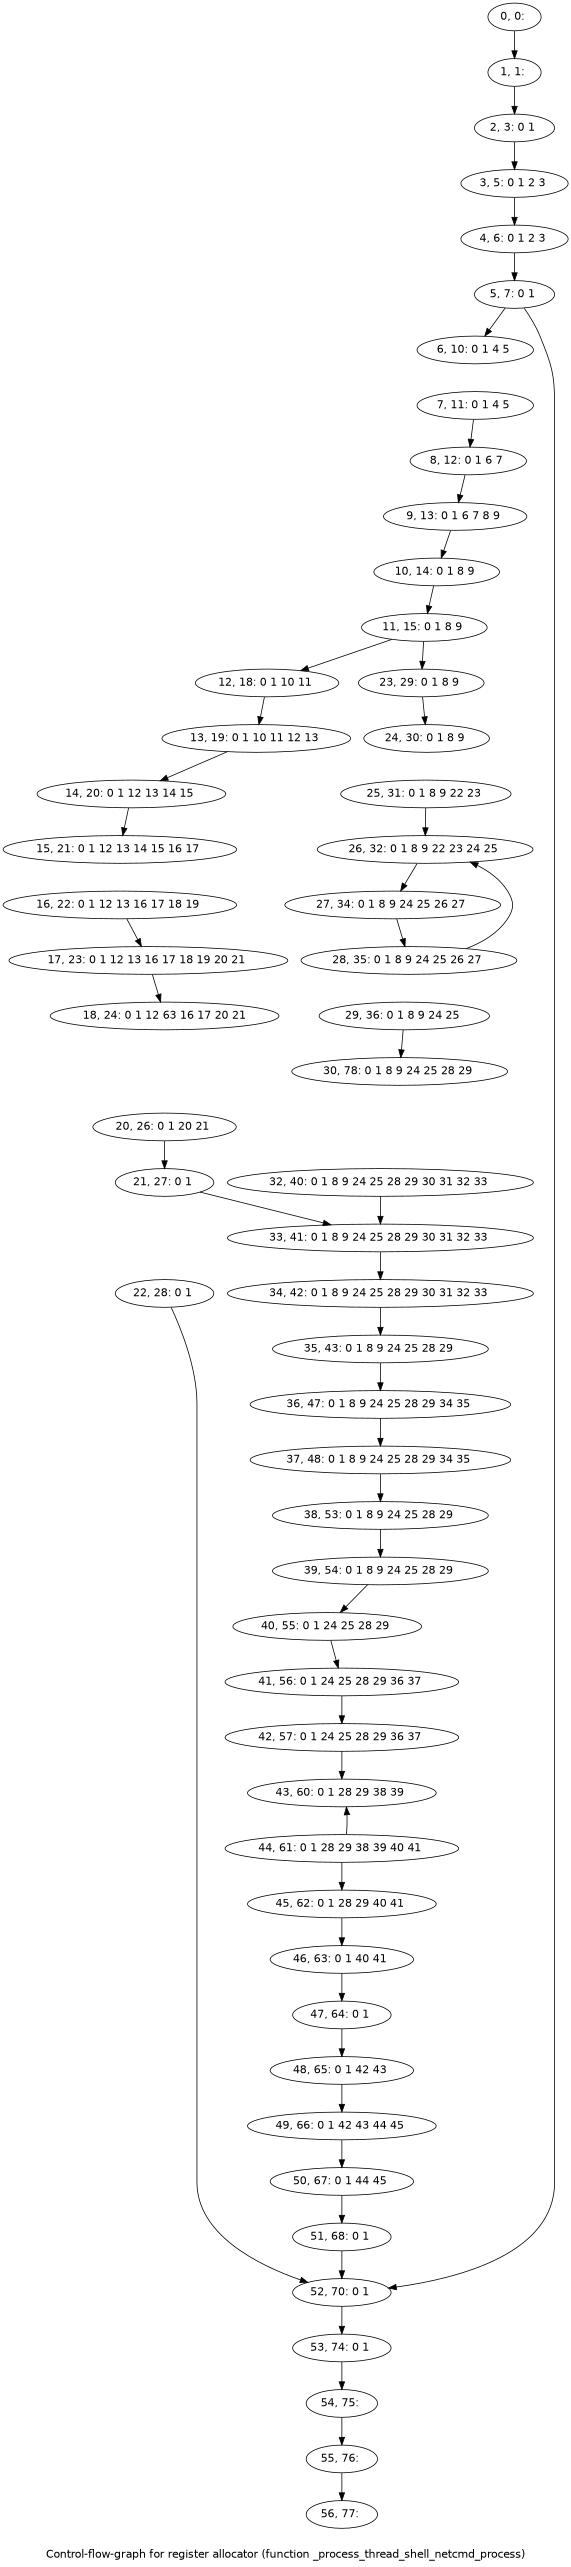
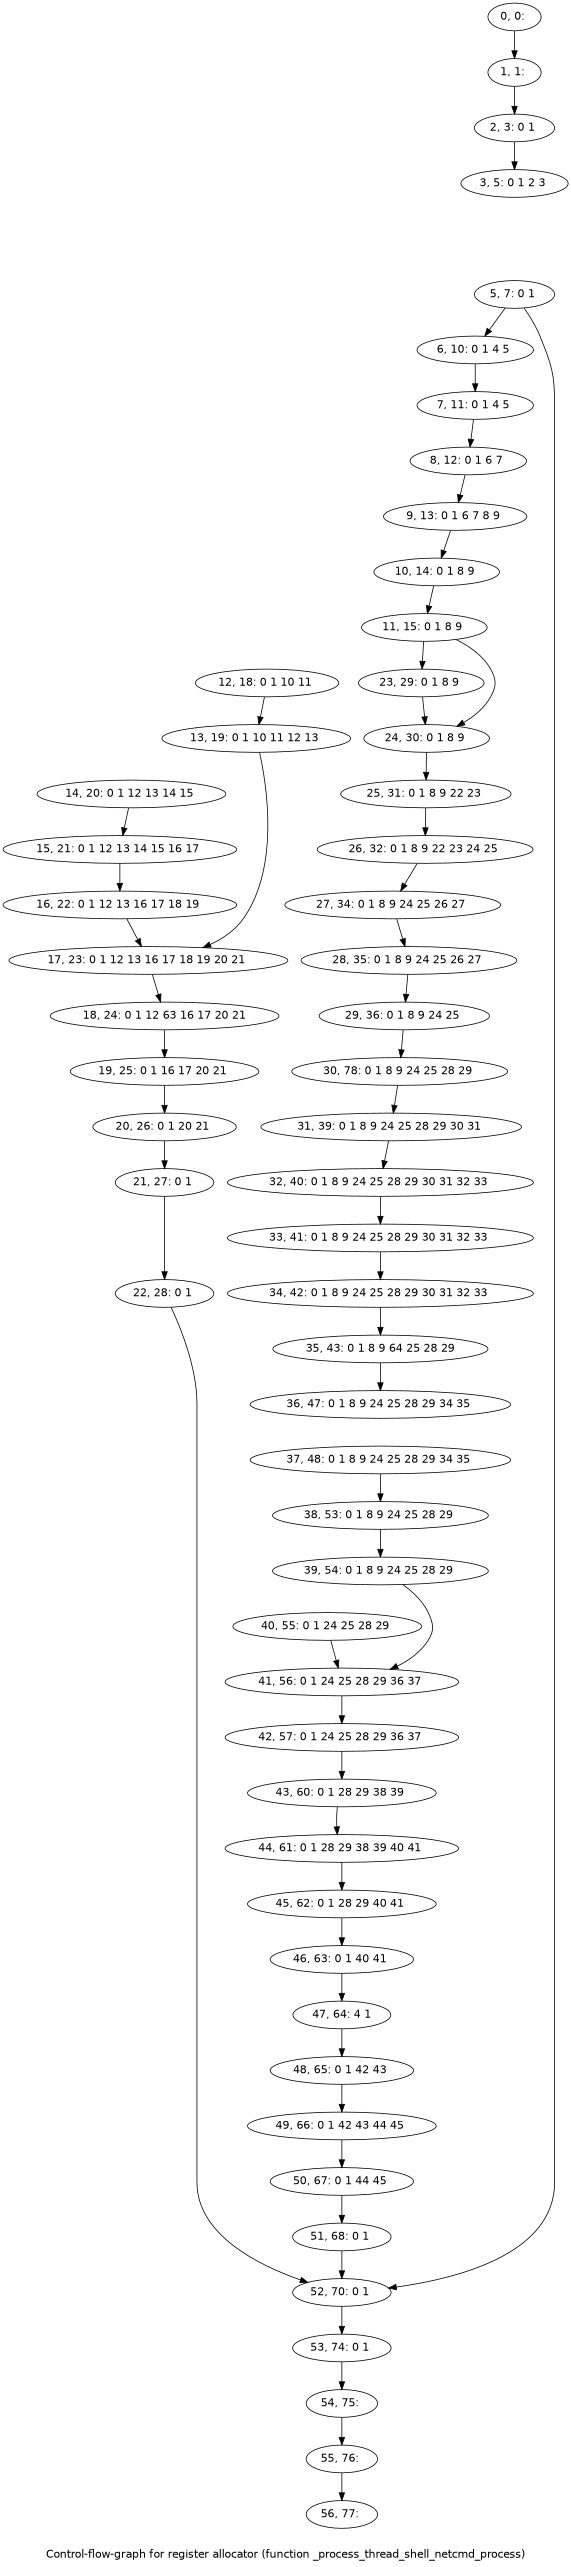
node "4, 6: 0 1 2 3": removed
edge "6, 10: 0 1 4 5" -> "7, 11: 0 1 4 5": added
edge "11, 15: 0 1 8 9" -> "12, 18: 0 1 10 11": now "11, 15: 0 1 8 9" -> "24, 30: 0 1 8 9"
edge "24, 30: 0 1 8 9" -> "25, 31: 0 1 8 9 22 23": added
edge "13, 19: 0 1 10 11 12 13" -> "14, 20: 0 1 12 13 14 15": now "13, 19: 0 1 10 11 12 13" -> "17, 23: 0 1 12 13 16 17 18 19 20 21"
edge "15, 21: 0 1 12 13 14 15 16 17" -> "16, 22: 0 1 12 13 16 17 18 19": added
edge "28, 35: 0 1 8 9 24 25 26 27" -> "26, 32: 0 1 8 9 22 23 24 25": now "28, 35: 0 1 8 9 24 25 26 27" -> "29, 36: 0 1 8 9 24 25"
node "19, 25: 0 1 16 17 20 21": added
node "31, 39: 0 1 8 9 24 25 28 29 30 31": added
edge "21, 27: 0 1" -> "33, 41: 0 1 8 9 24 25 28 29 30 31 32 33": now "21, 27: 0 1" -> "22, 28: 0 1"
node "35, 43: 0 1 8 9 24 25 28 29": label "35, 43: 0 1 8 9 24 25 28 29" -> "35, 43: 0 1 8 9 64 25 28 29"
edge "36, 47: 0 1 8 9 24 25 28 29 34 35" -> "37, 48: 0 1 8 9 24 25 28 29 34 35": removed
edge "39, 54: 0 1 8 9 24 25 28 29" -> "40, 55: 0 1 24 25 28 29": now "39, 54: 0 1 8 9 24 25 28 29" -> "41, 56: 0 1 24 25 28 29 36 37"
edge "44, 61: 0 1 28 29 38 39 40 41" -> "43, 60: 0 1 28 29 38 39": reversed
node "47, 64: 0 1": label "47, 64: 0 1" -> "47, 64: 4 1"
